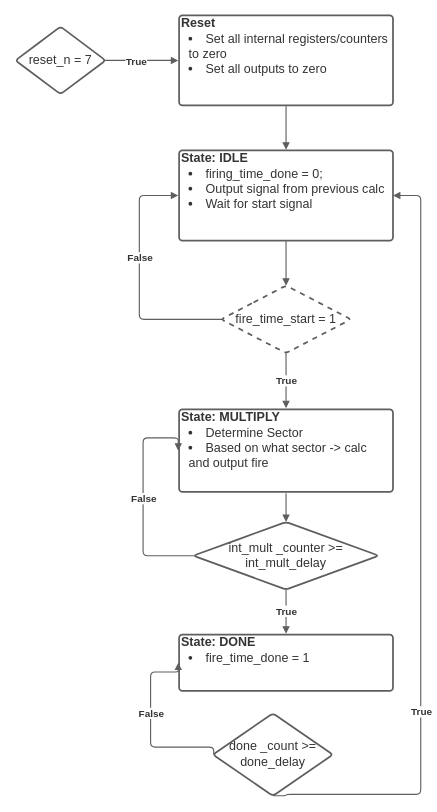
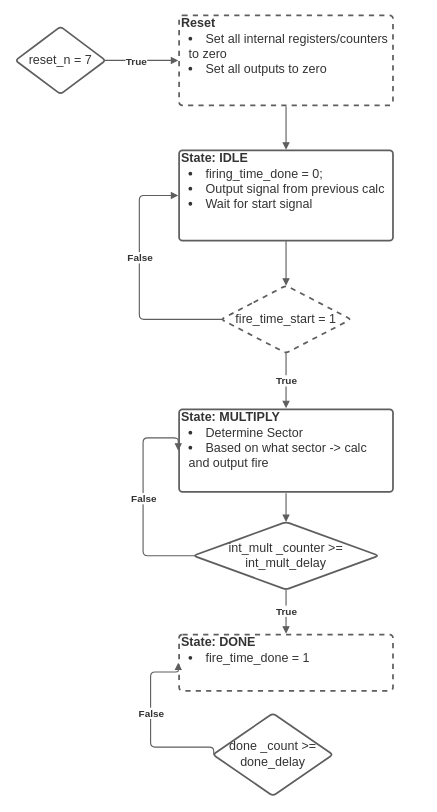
node "Reset Set all internal registers/counters to zero Set all outputs to zero": style solid -> dashed
edge "done _count >= done_delay" -> "State: IDLE firing_time_done = 0; Output signal from previous calc Wait for start signal": removed, label "True"
node "State: DONE fire_time_done = 1": style solid -> dashed
